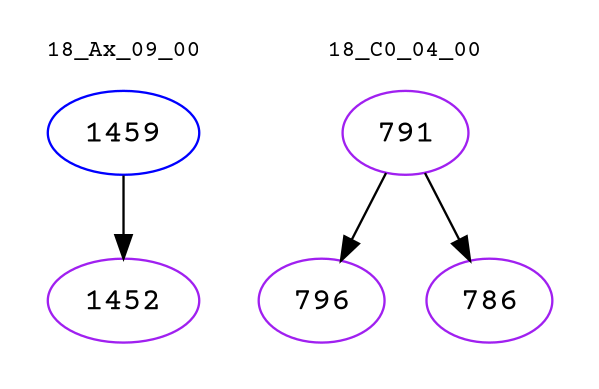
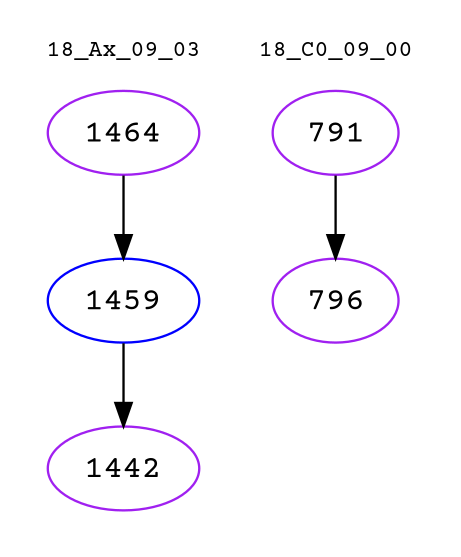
cluster "18_Ax_09_00": label "18_Ax_09_00" -> "18_Ax_09_03"
cluster "18_C0_04_00": label "18_C0_04_00" -> "18_C0_09_00"
node "1464": added
node "1452": label "1452" -> "1442"
node "786": removed
